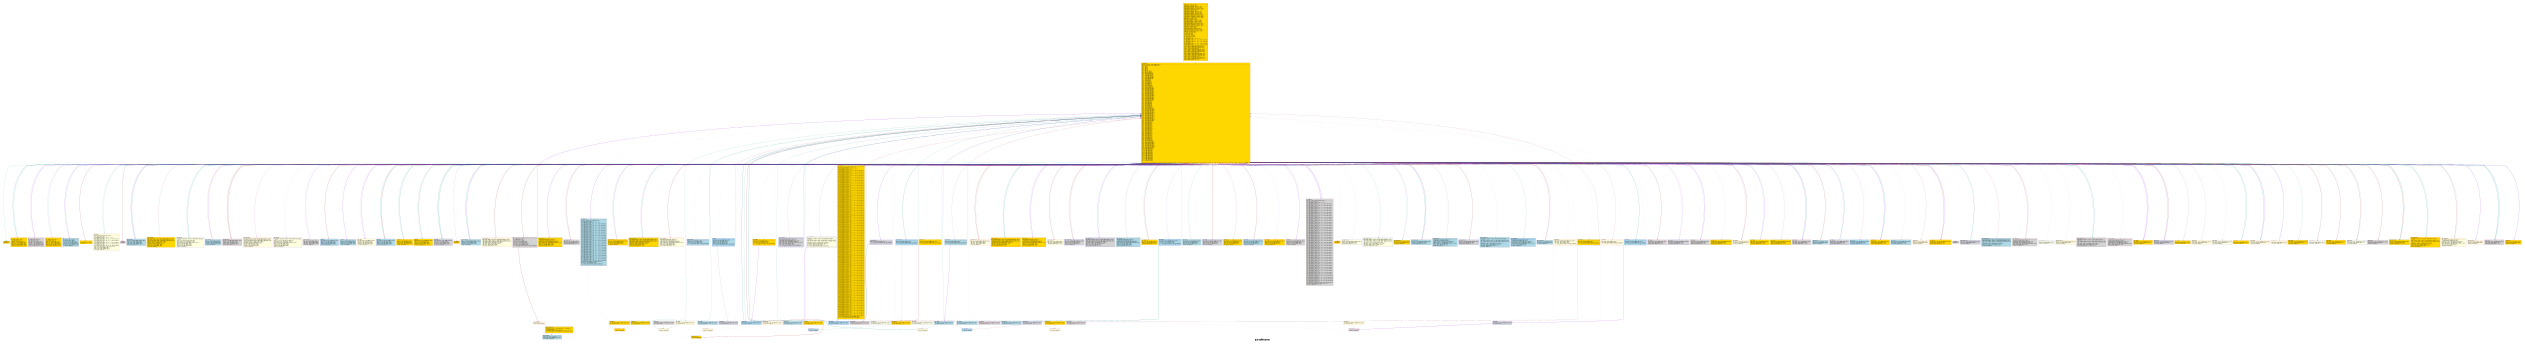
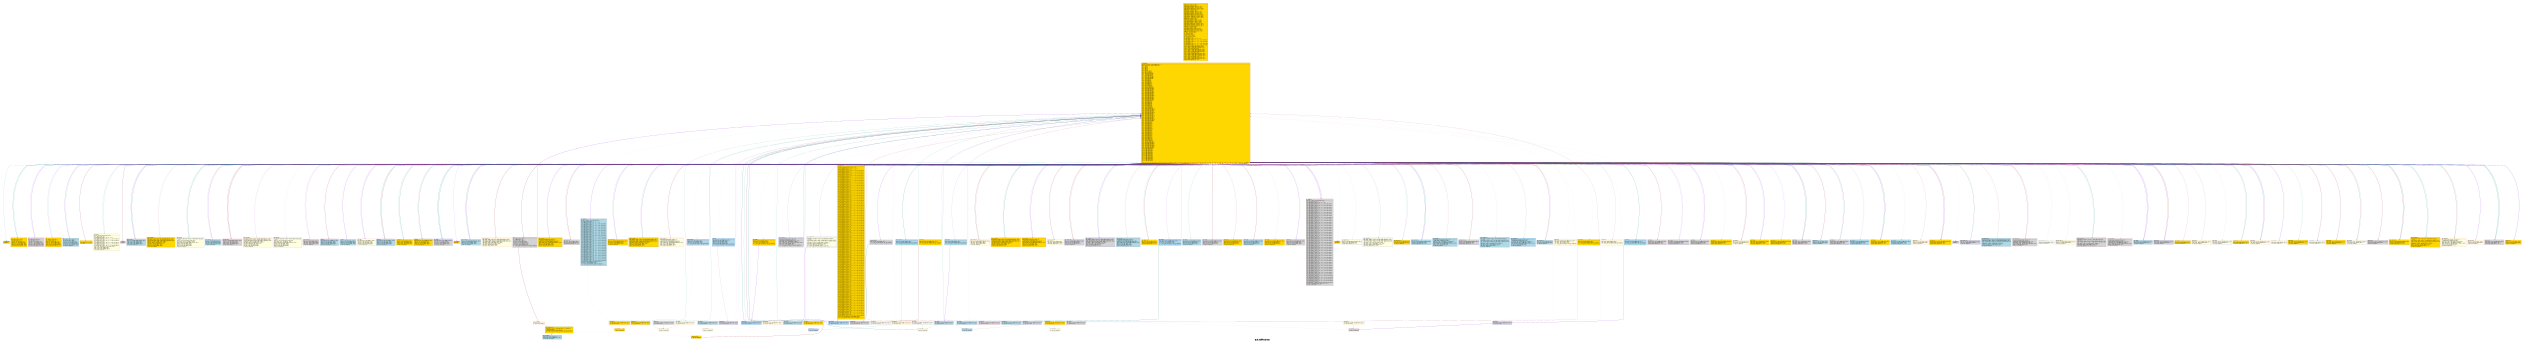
node "fake.then229:": fillcolor gold -> lightblue
node "fake.then350:": fillcolor gold -> lightyellow
